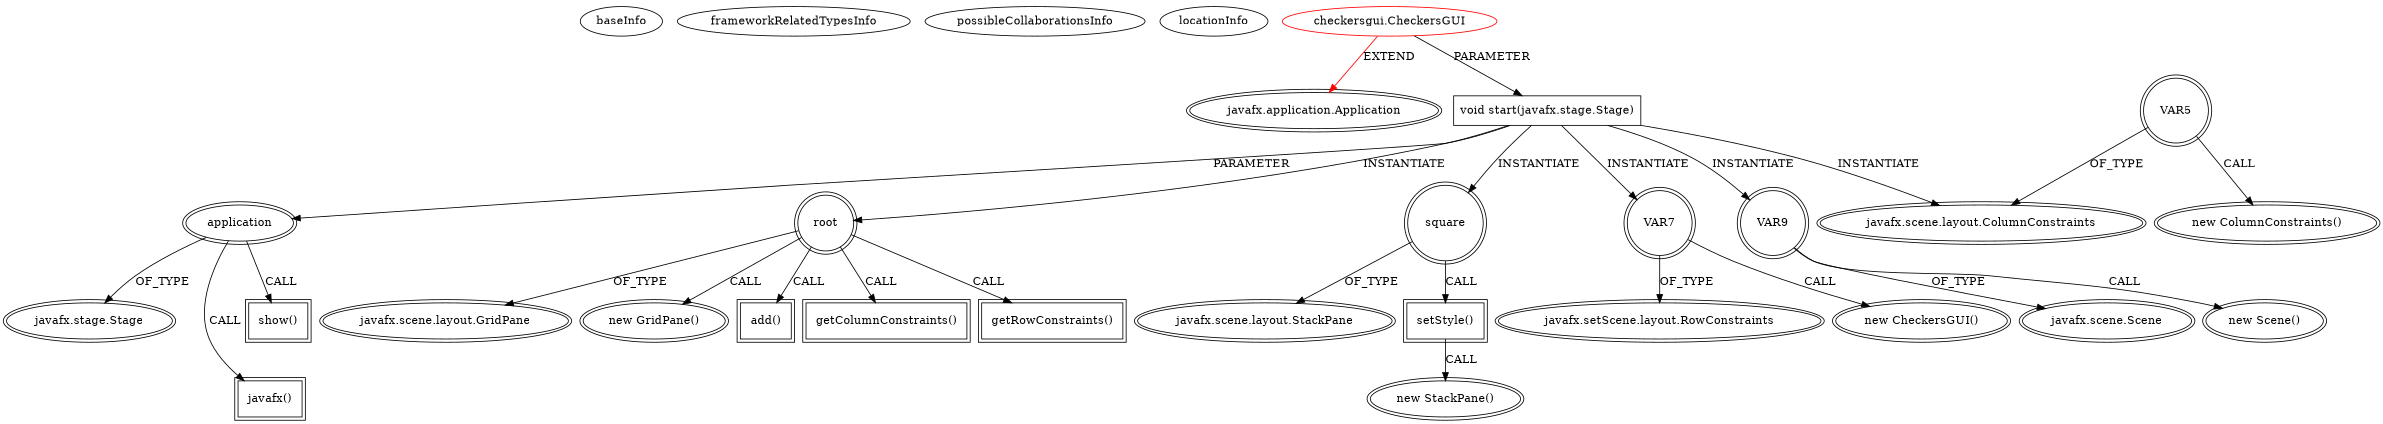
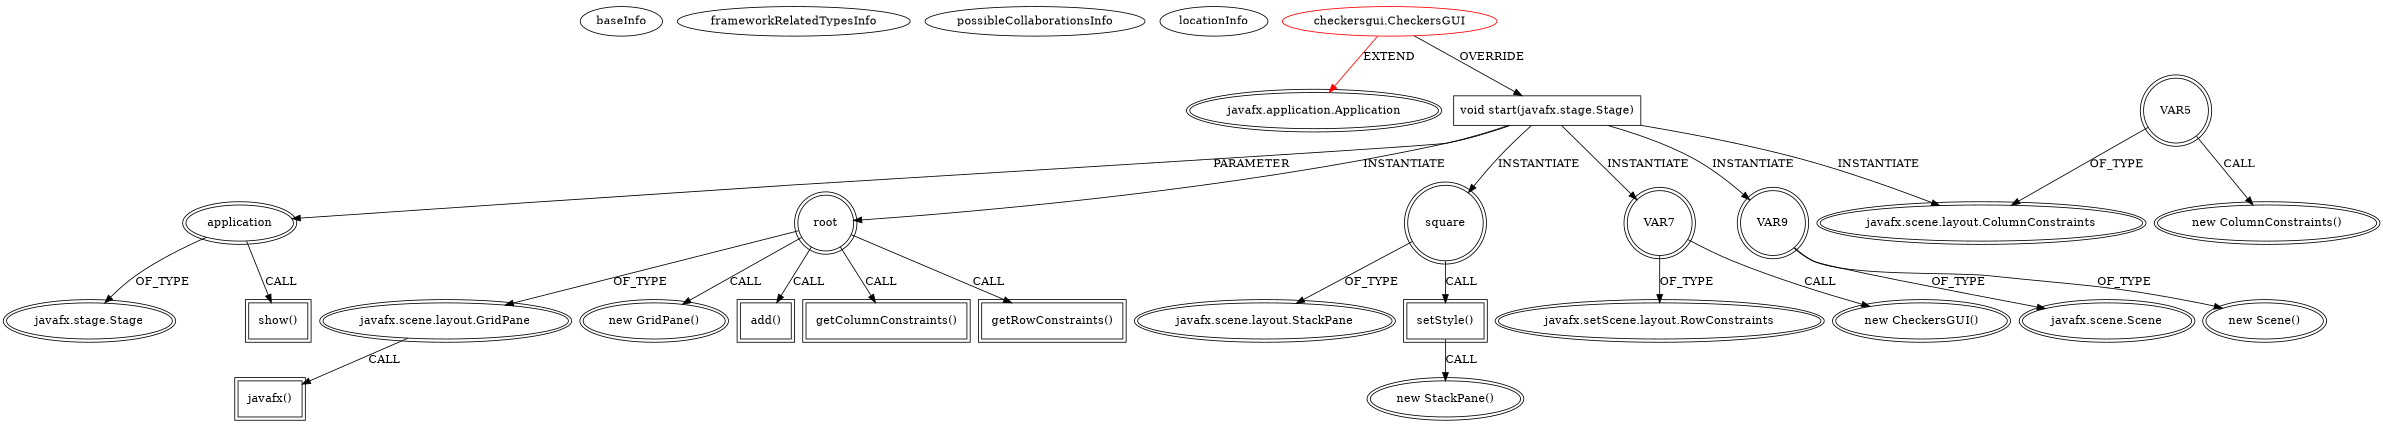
edge "checkersgui.CheckersGUI" -> "void start(javafx.stage.Stage)": label "PARAMETER" -> "OVERRIDE"
edge "VAR9" -> "new Scene()": label "CALL" -> "OF_TYPE"
edge "application" -> "javafx()": now "javafx.scene.layout.GridPane" -> "javafx()"
